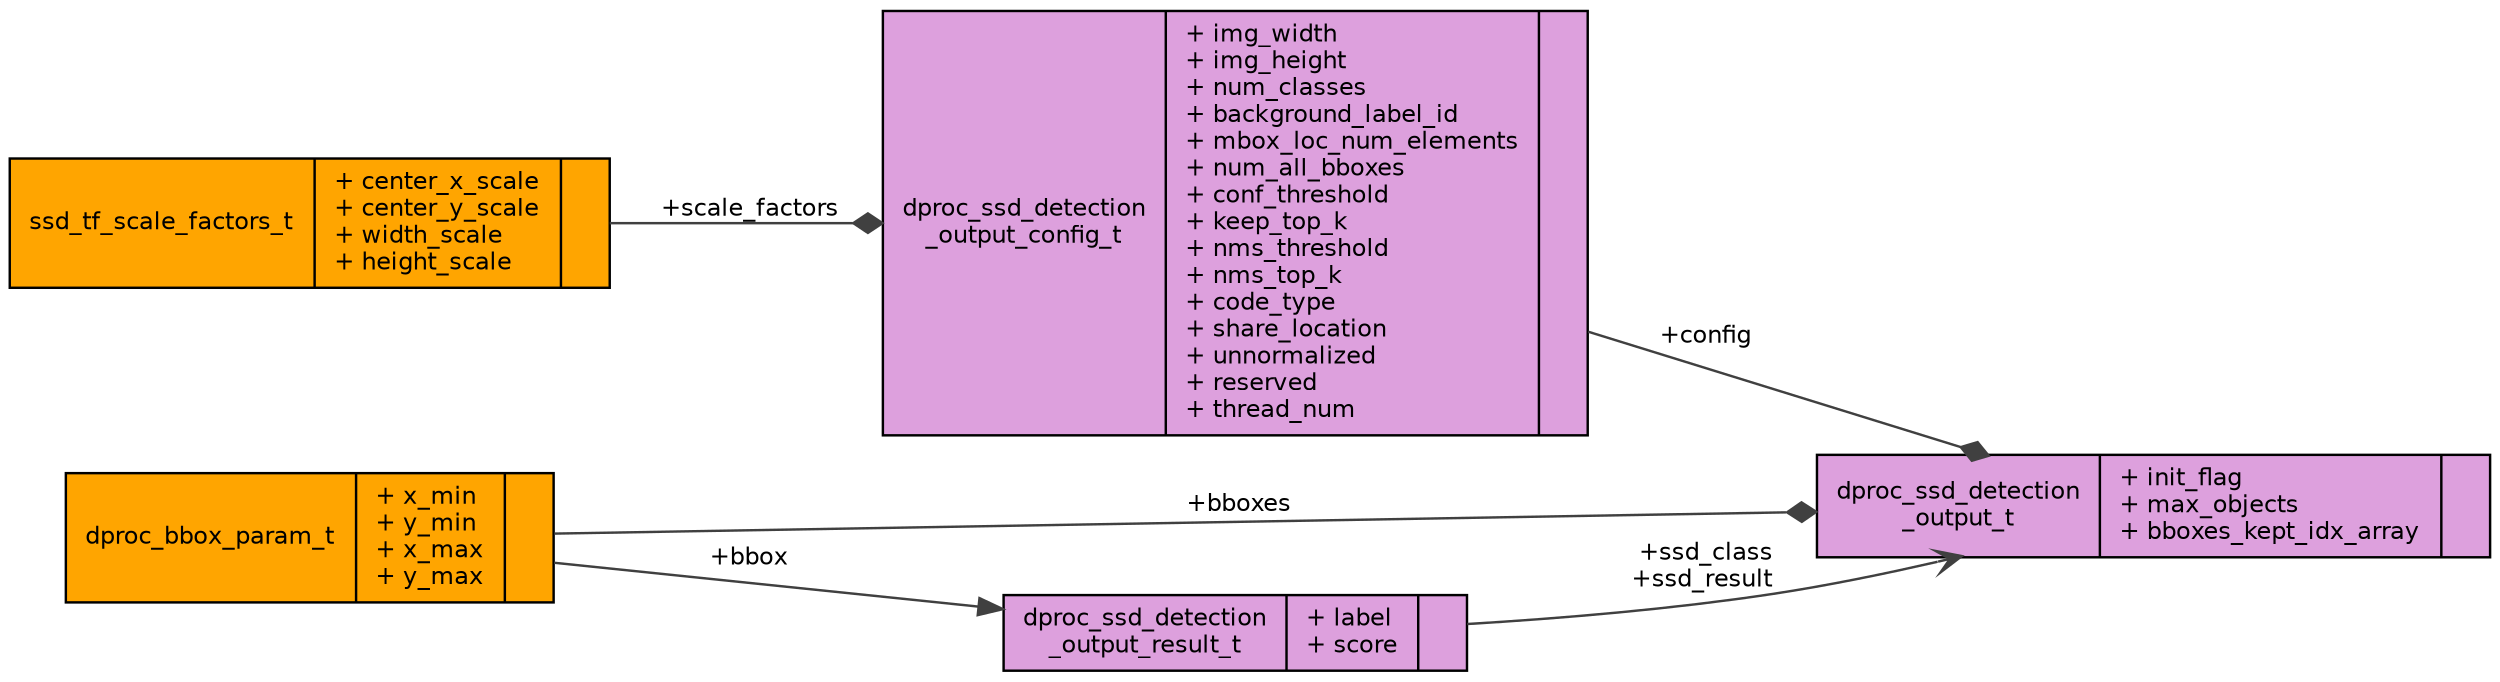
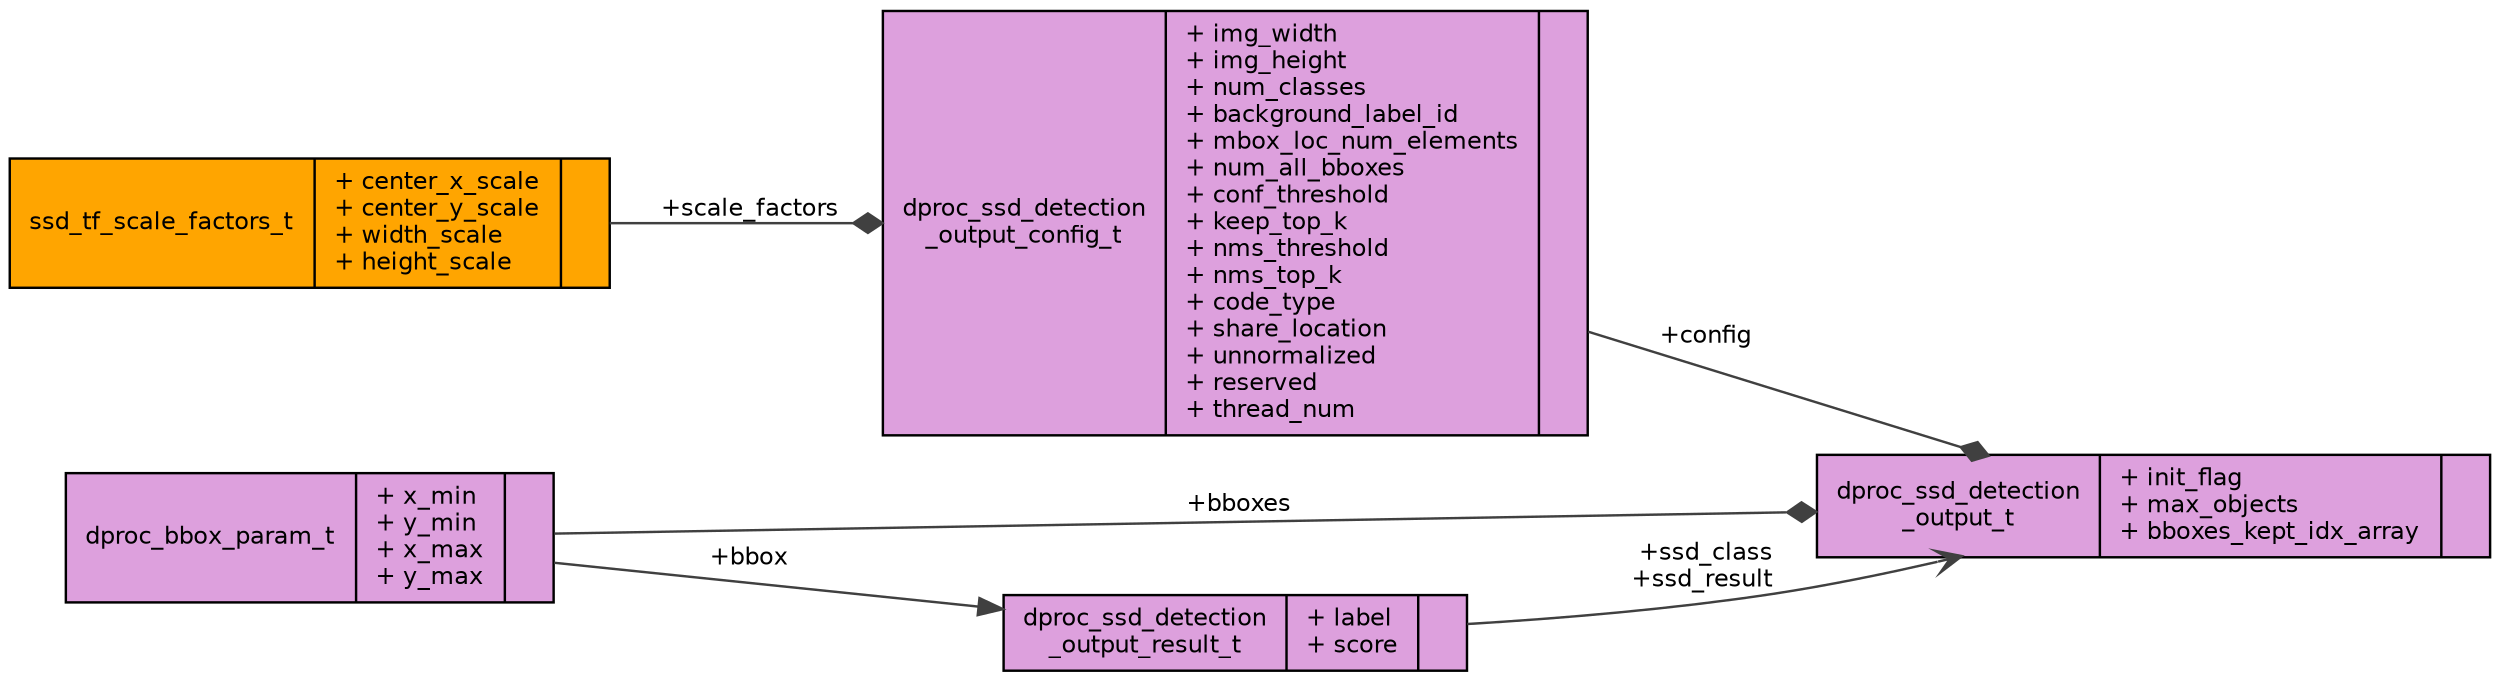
node "dproc_bbox_param_t": fillcolor orange -> plum
